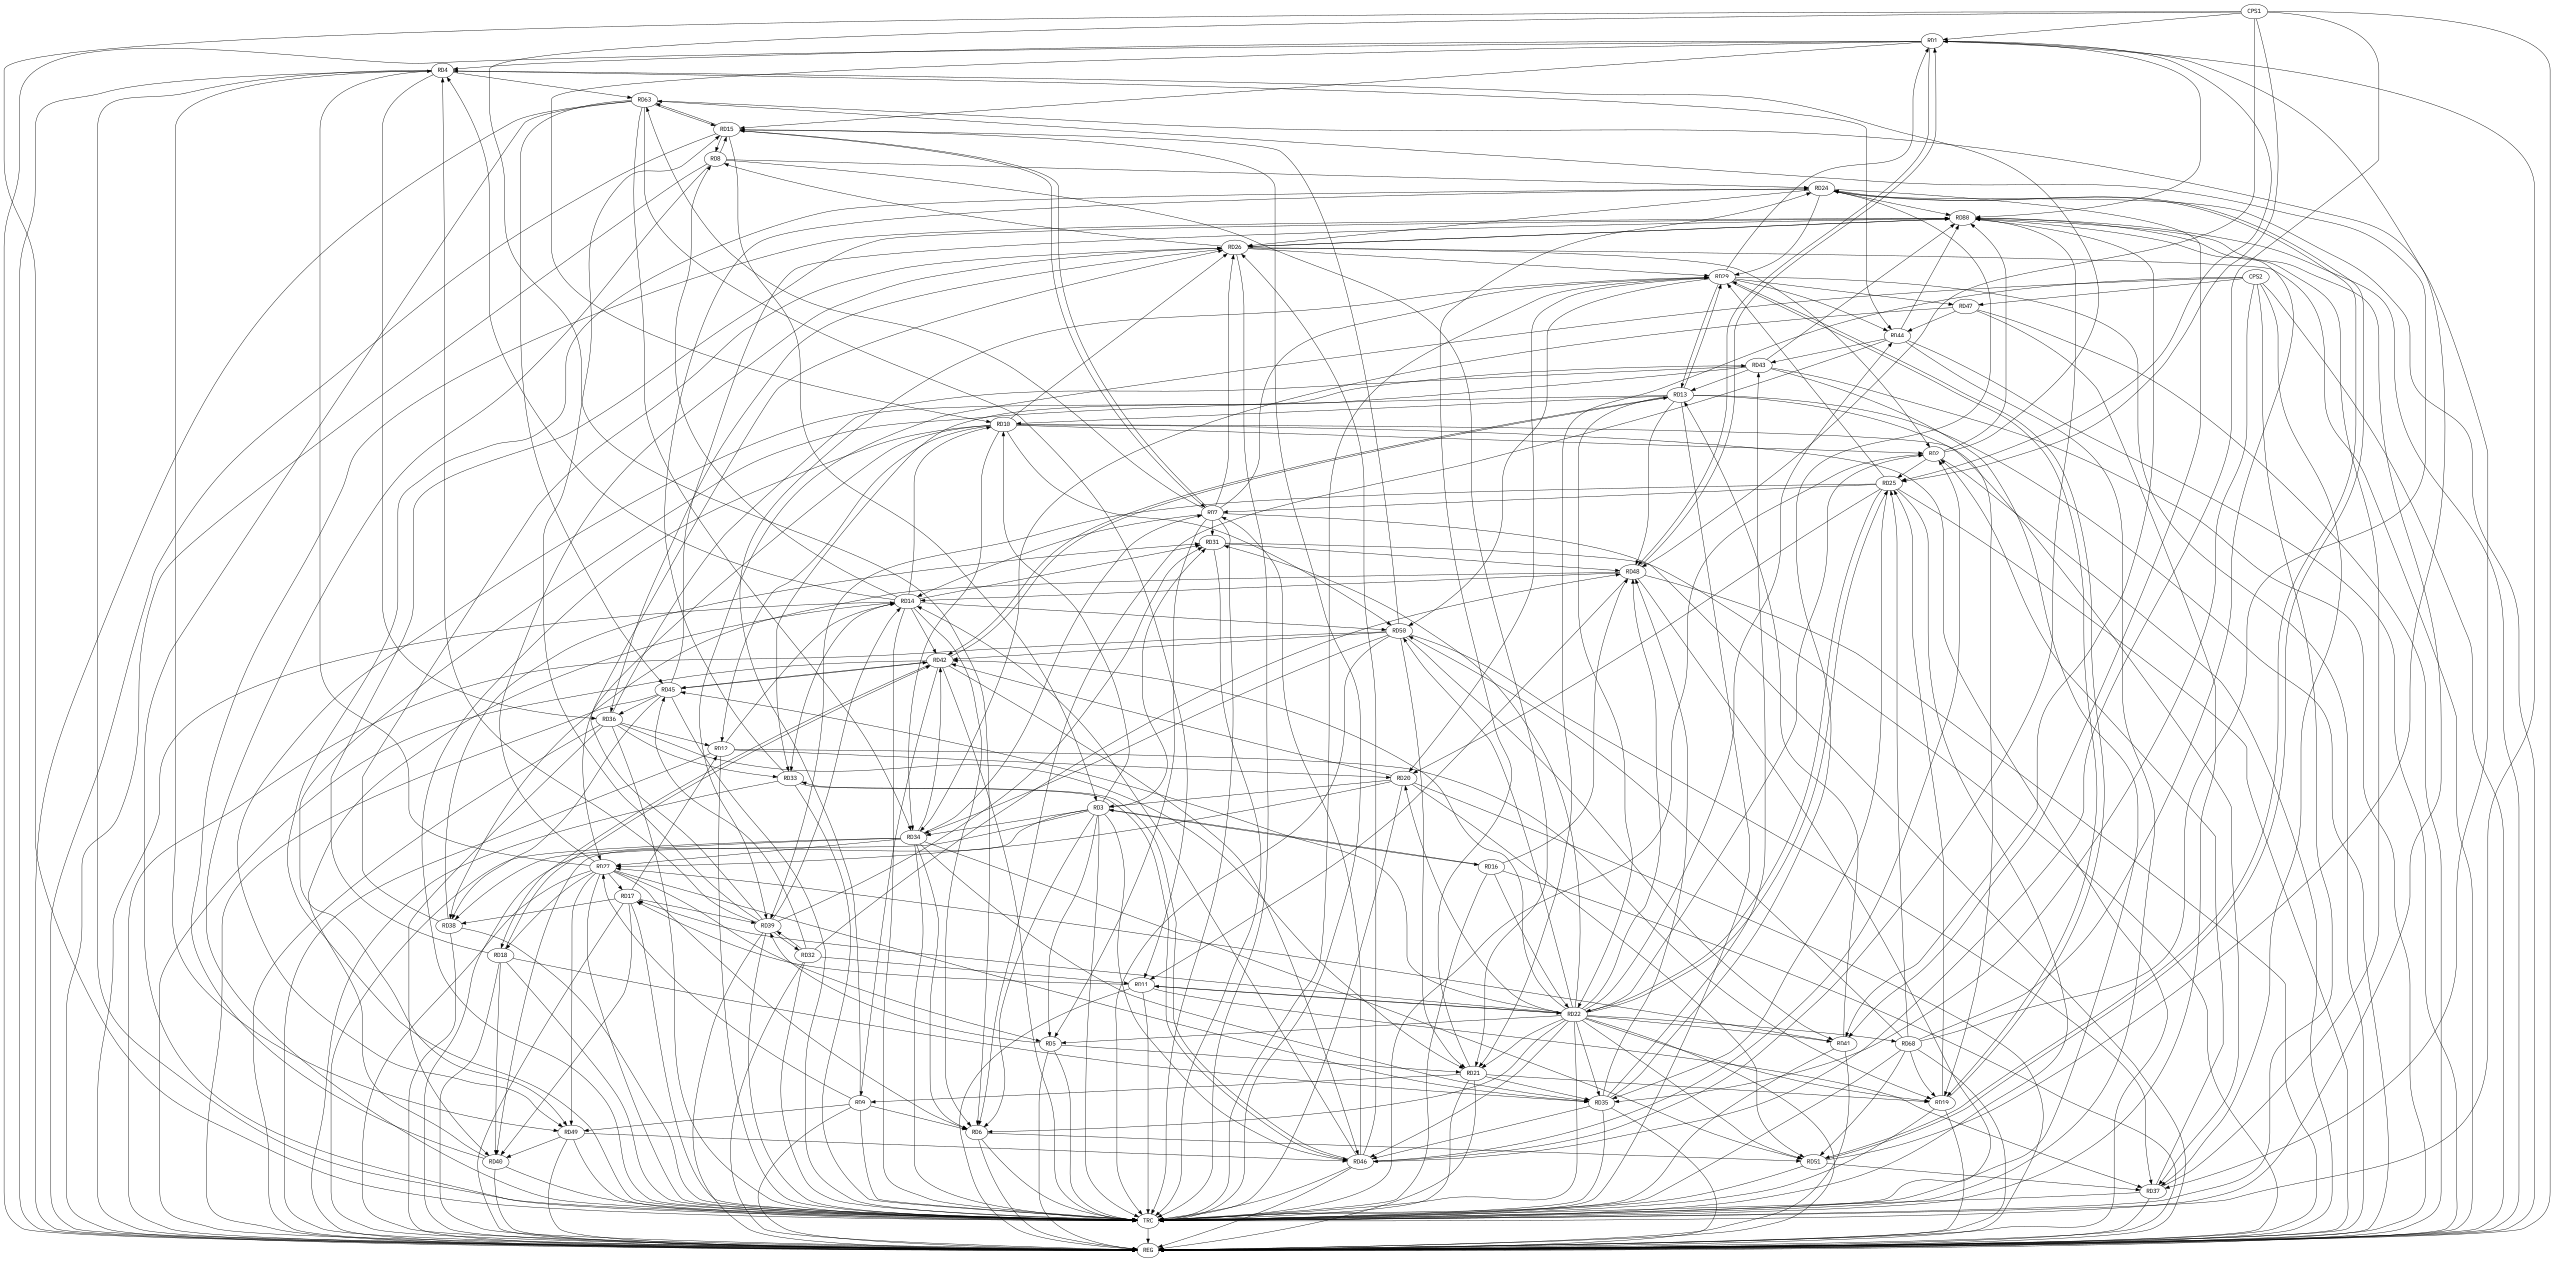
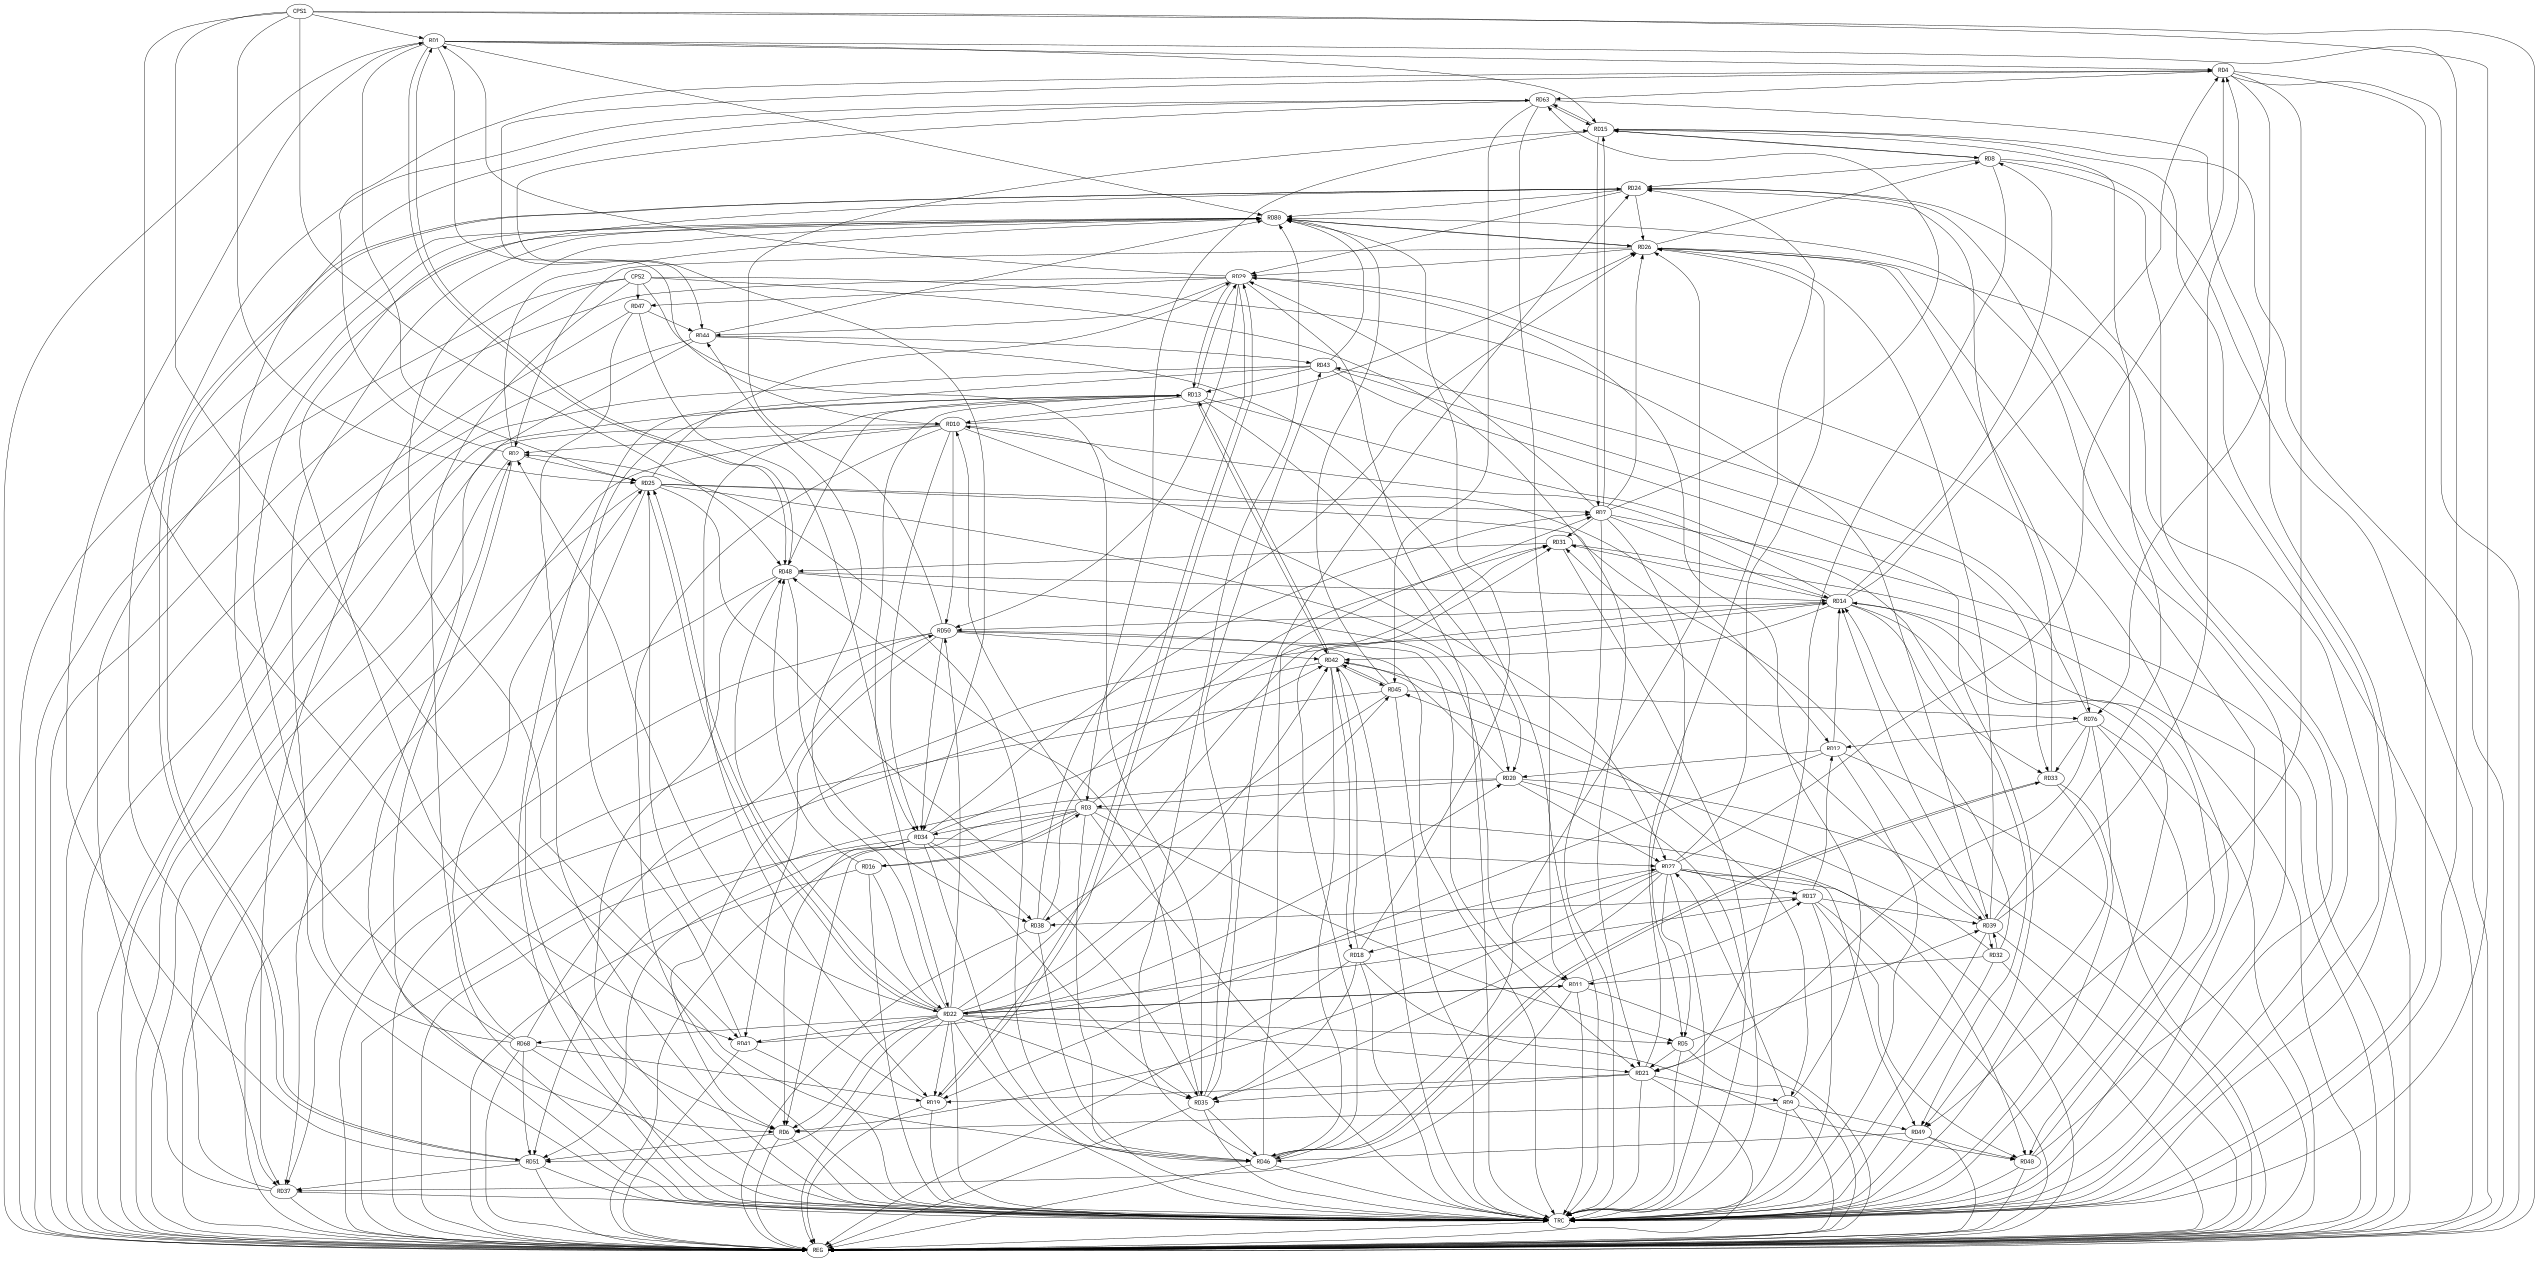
edge "RD32" -> "RD48": now "RD32" -> "RD14"
node "RD36": label "RD36" -> "RD76"
edge "RD63" -> "REG": now "RD51" -> "REG"
